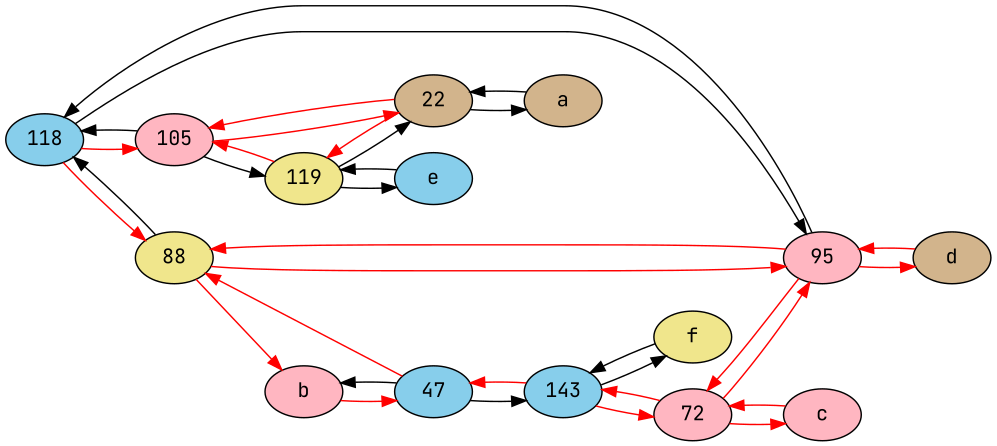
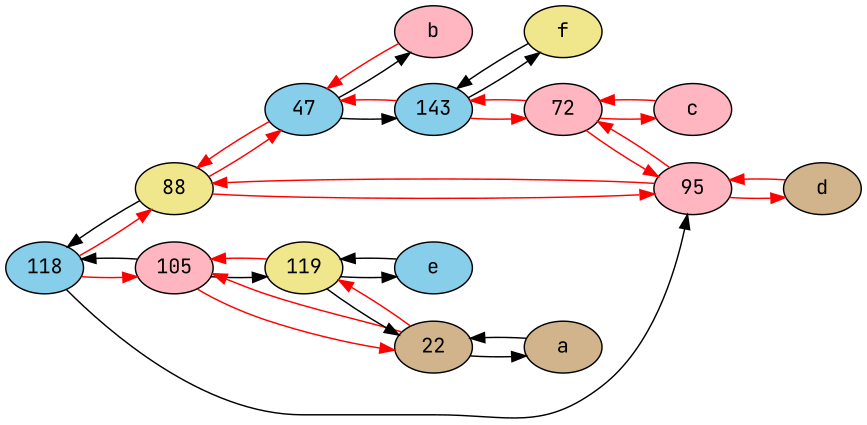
edge "95" -> "118": removed
edge "88" -> "b": now "88" -> "47"
